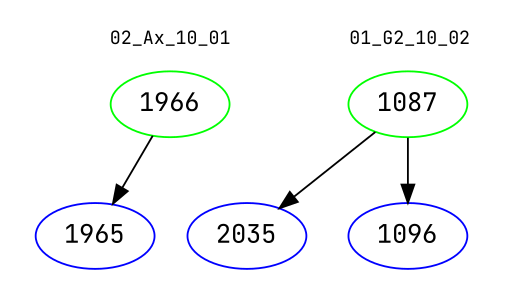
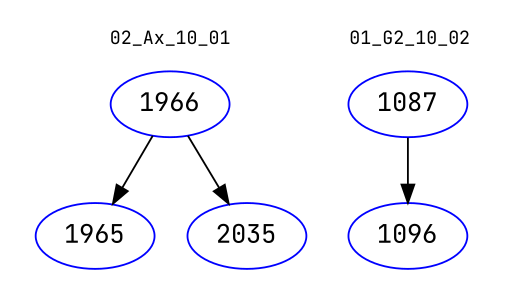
node "1966": color green -> blue
node "1087": color green -> blue
edge "1087" -> "2035": now "1966" -> "2035"
